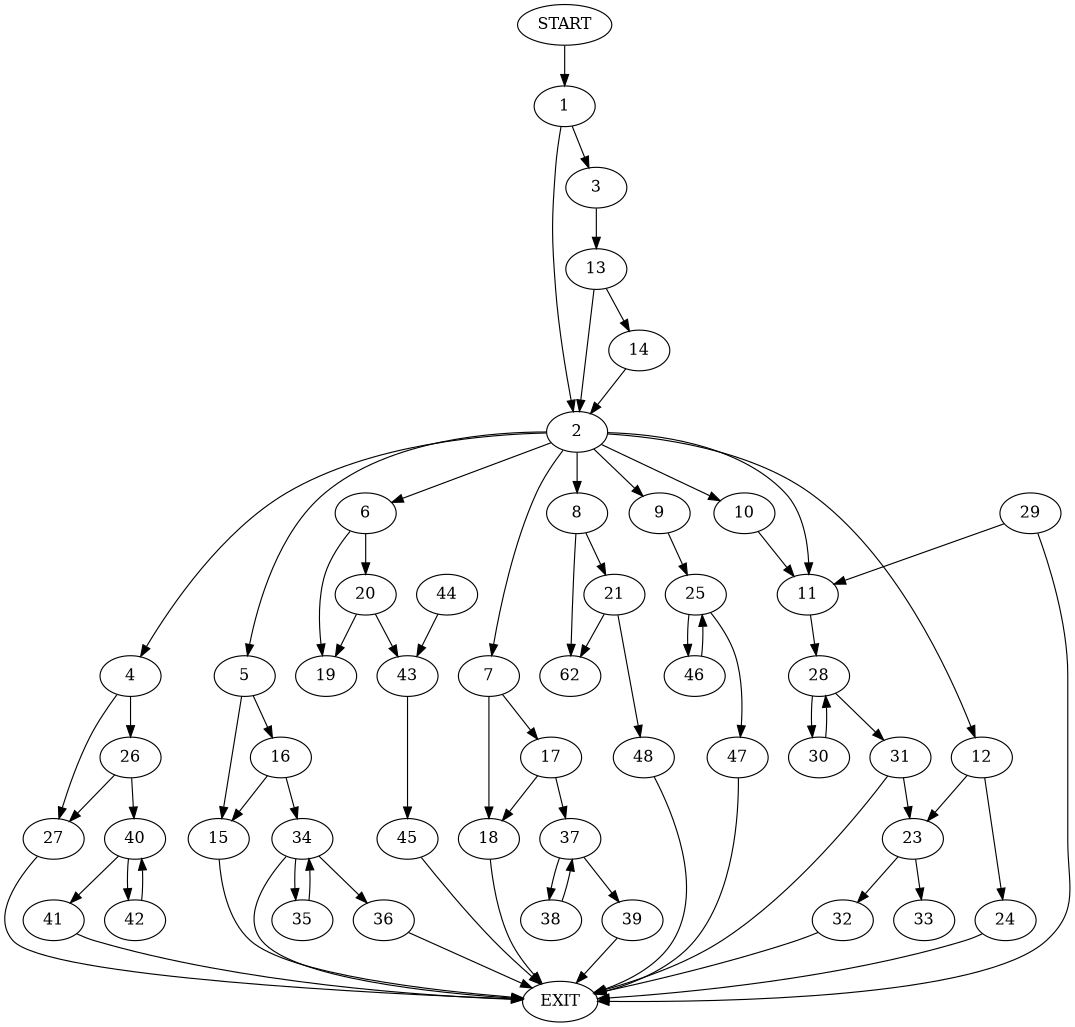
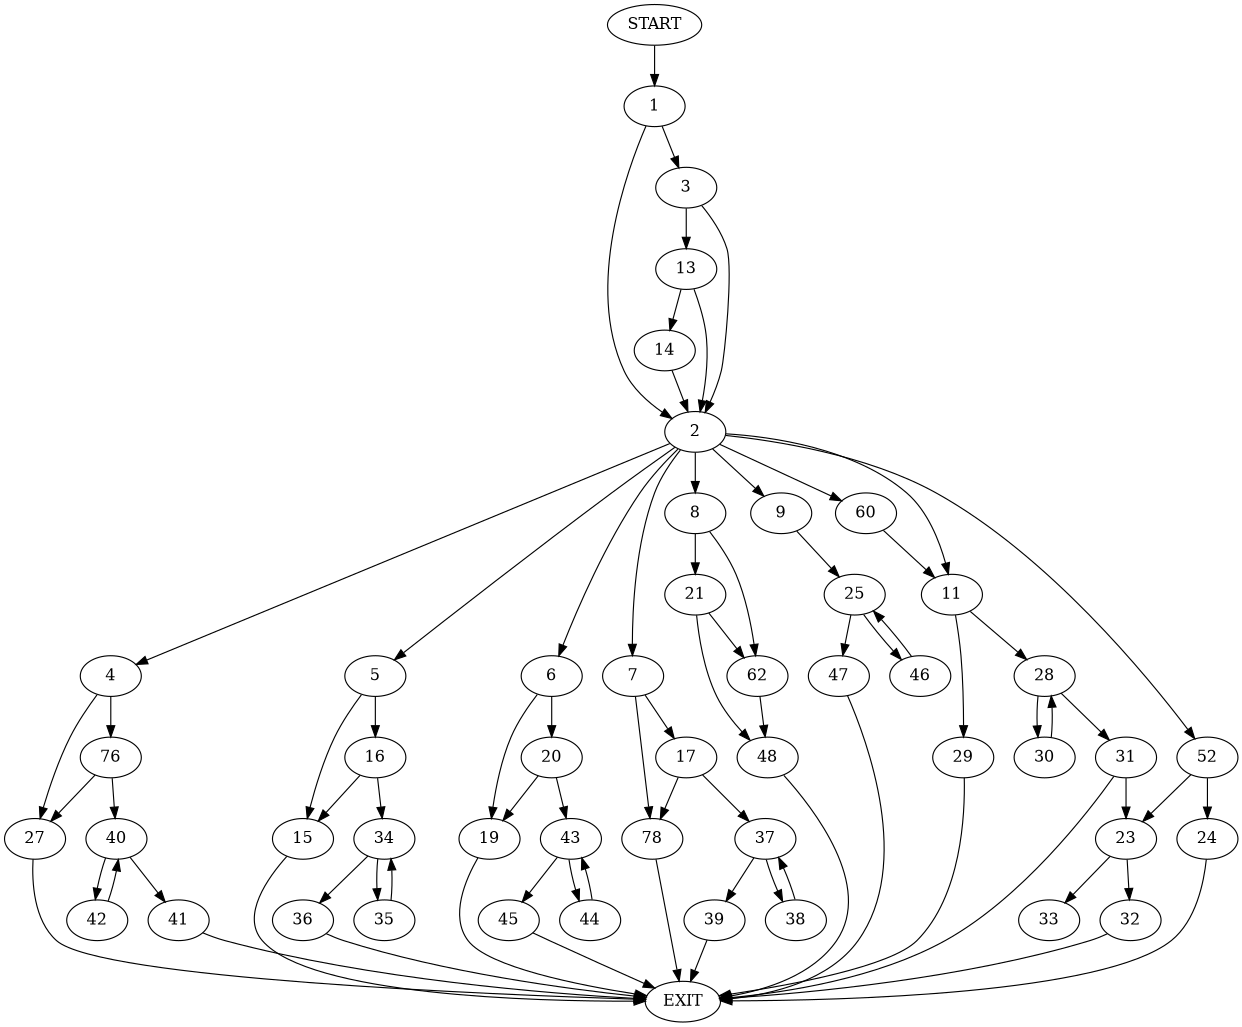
edge "3" -> "2": added
node "10": label "10" -> "60"
edge "29" -> "11": reversed
edge "62" -> "48": added
node "26": label "26" -> "76"
node "12": label "12" -> "52"
node "18": label "18" -> "78"
edge "43" -> "44": added
edge "34" -> "EXIT": now "19" -> "EXIT"
